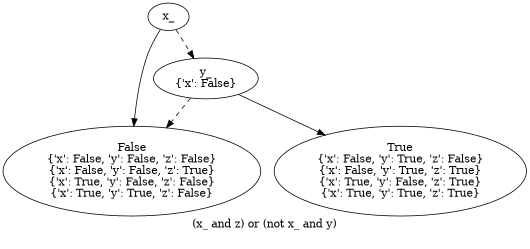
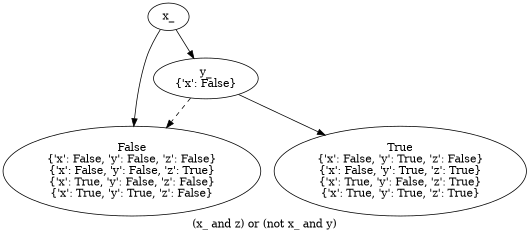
edge "x_" -> "y_ {'x': False}": style dashed -> solid
